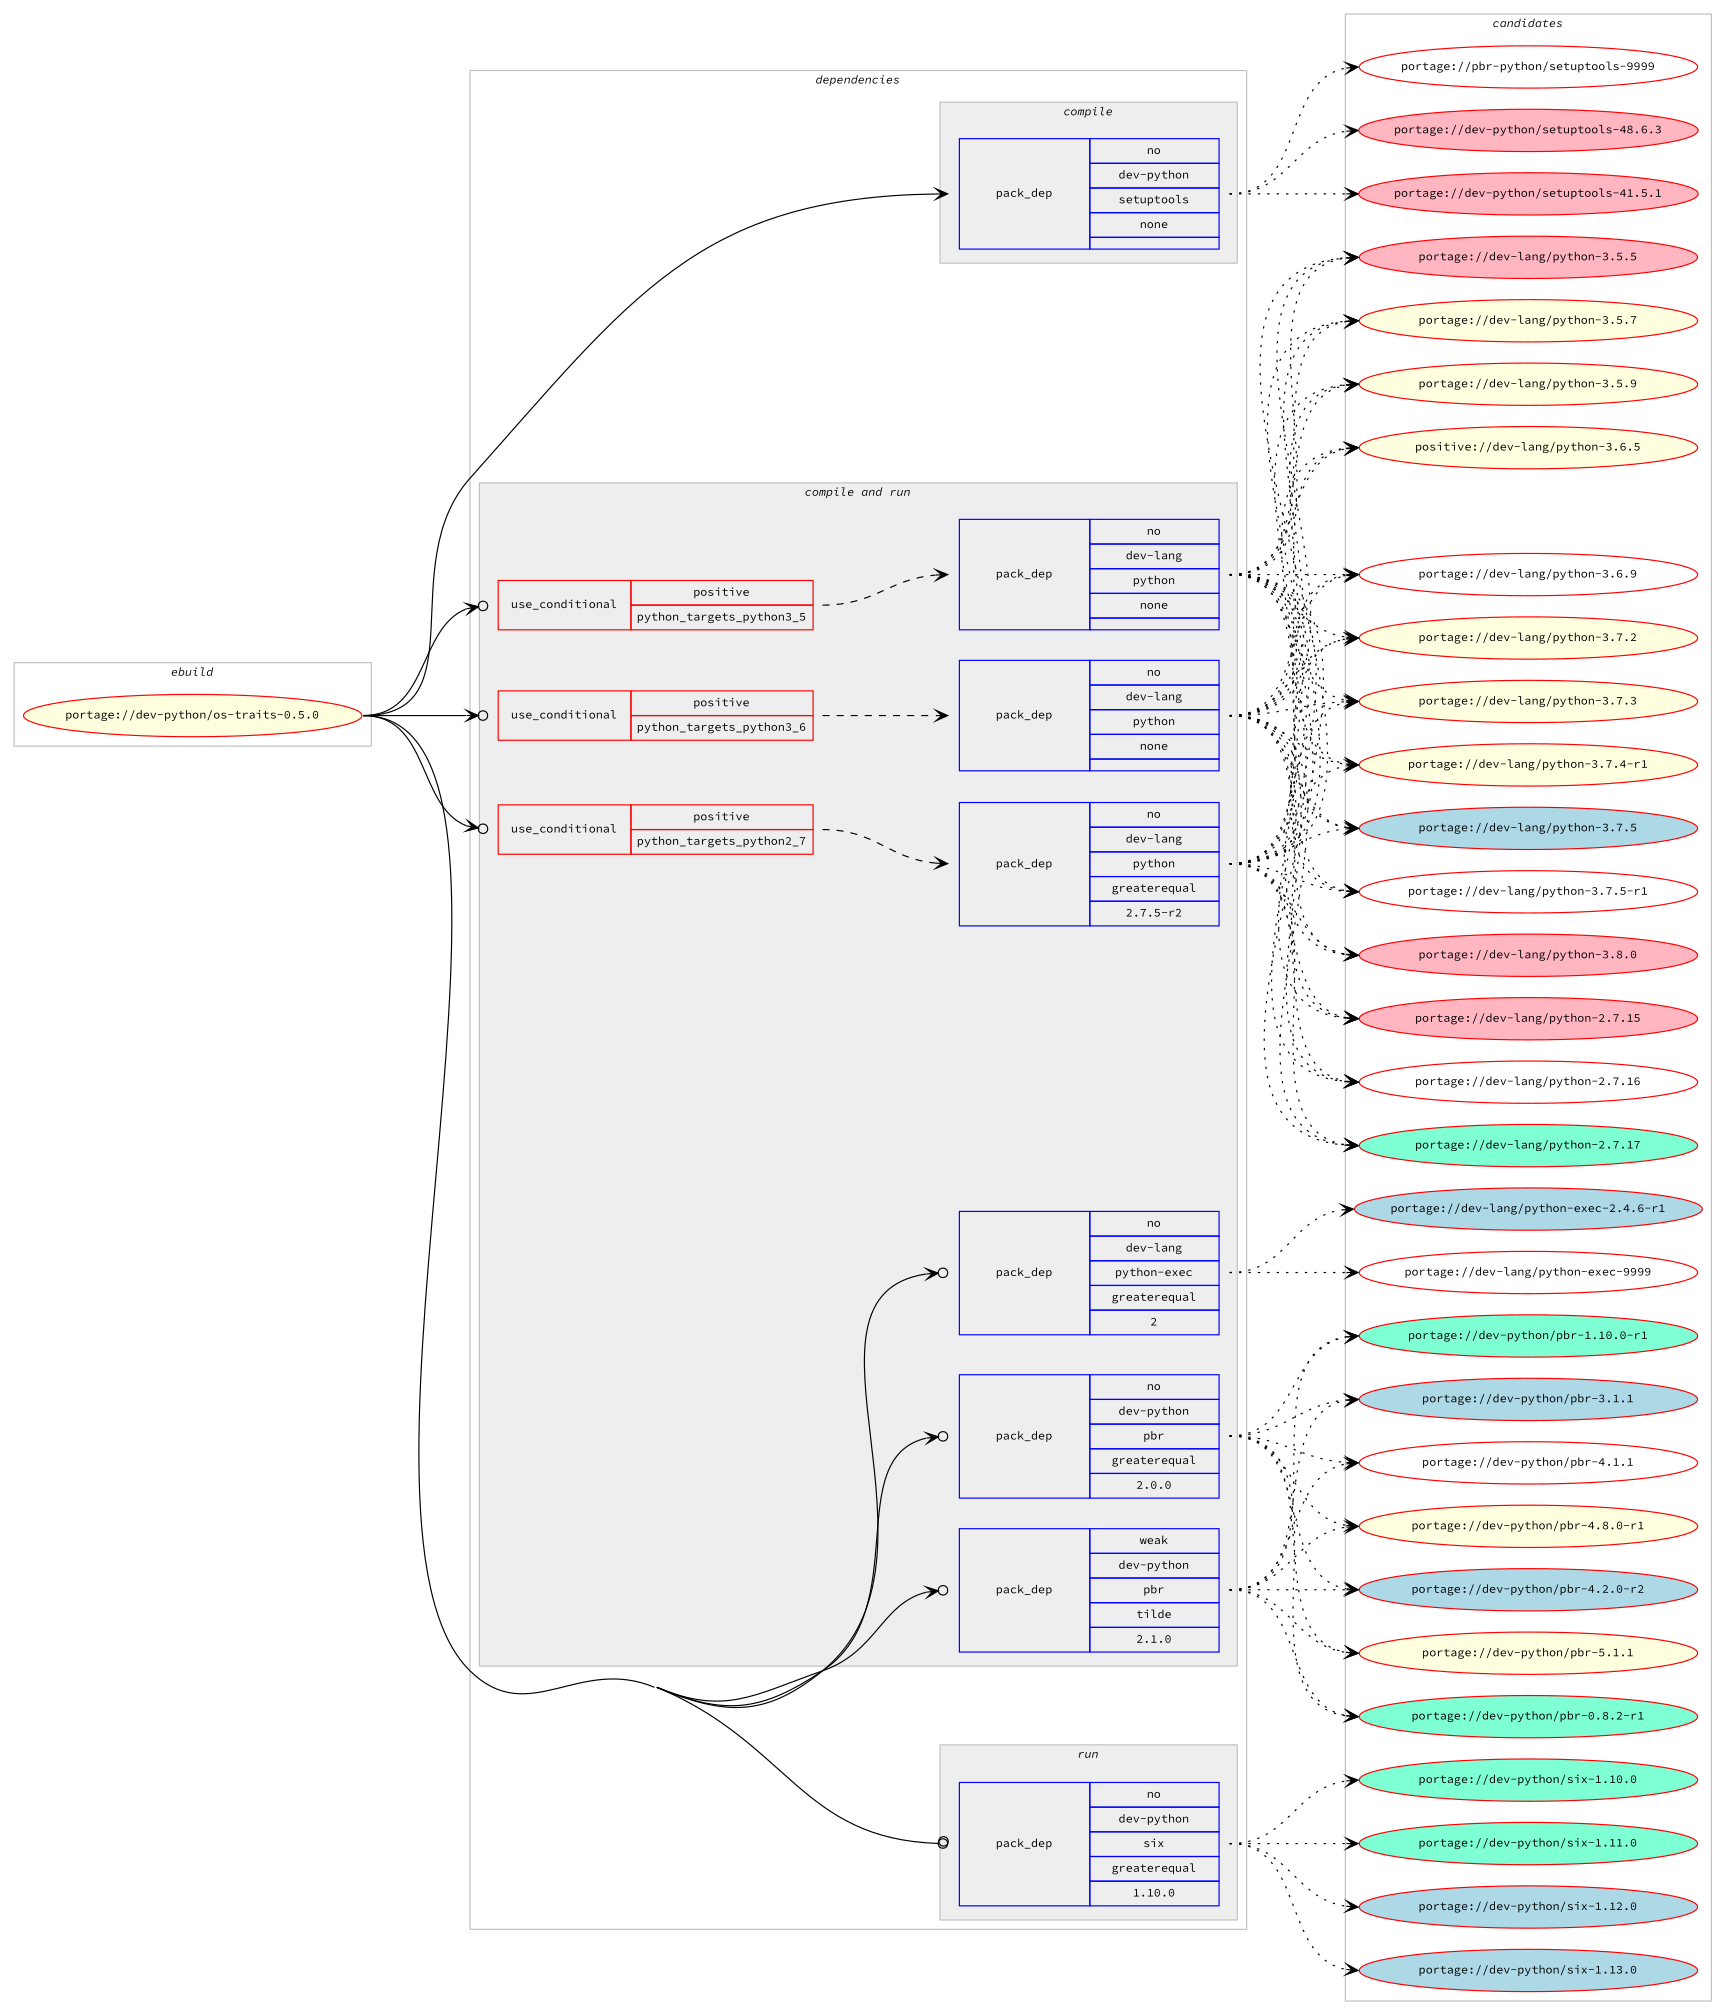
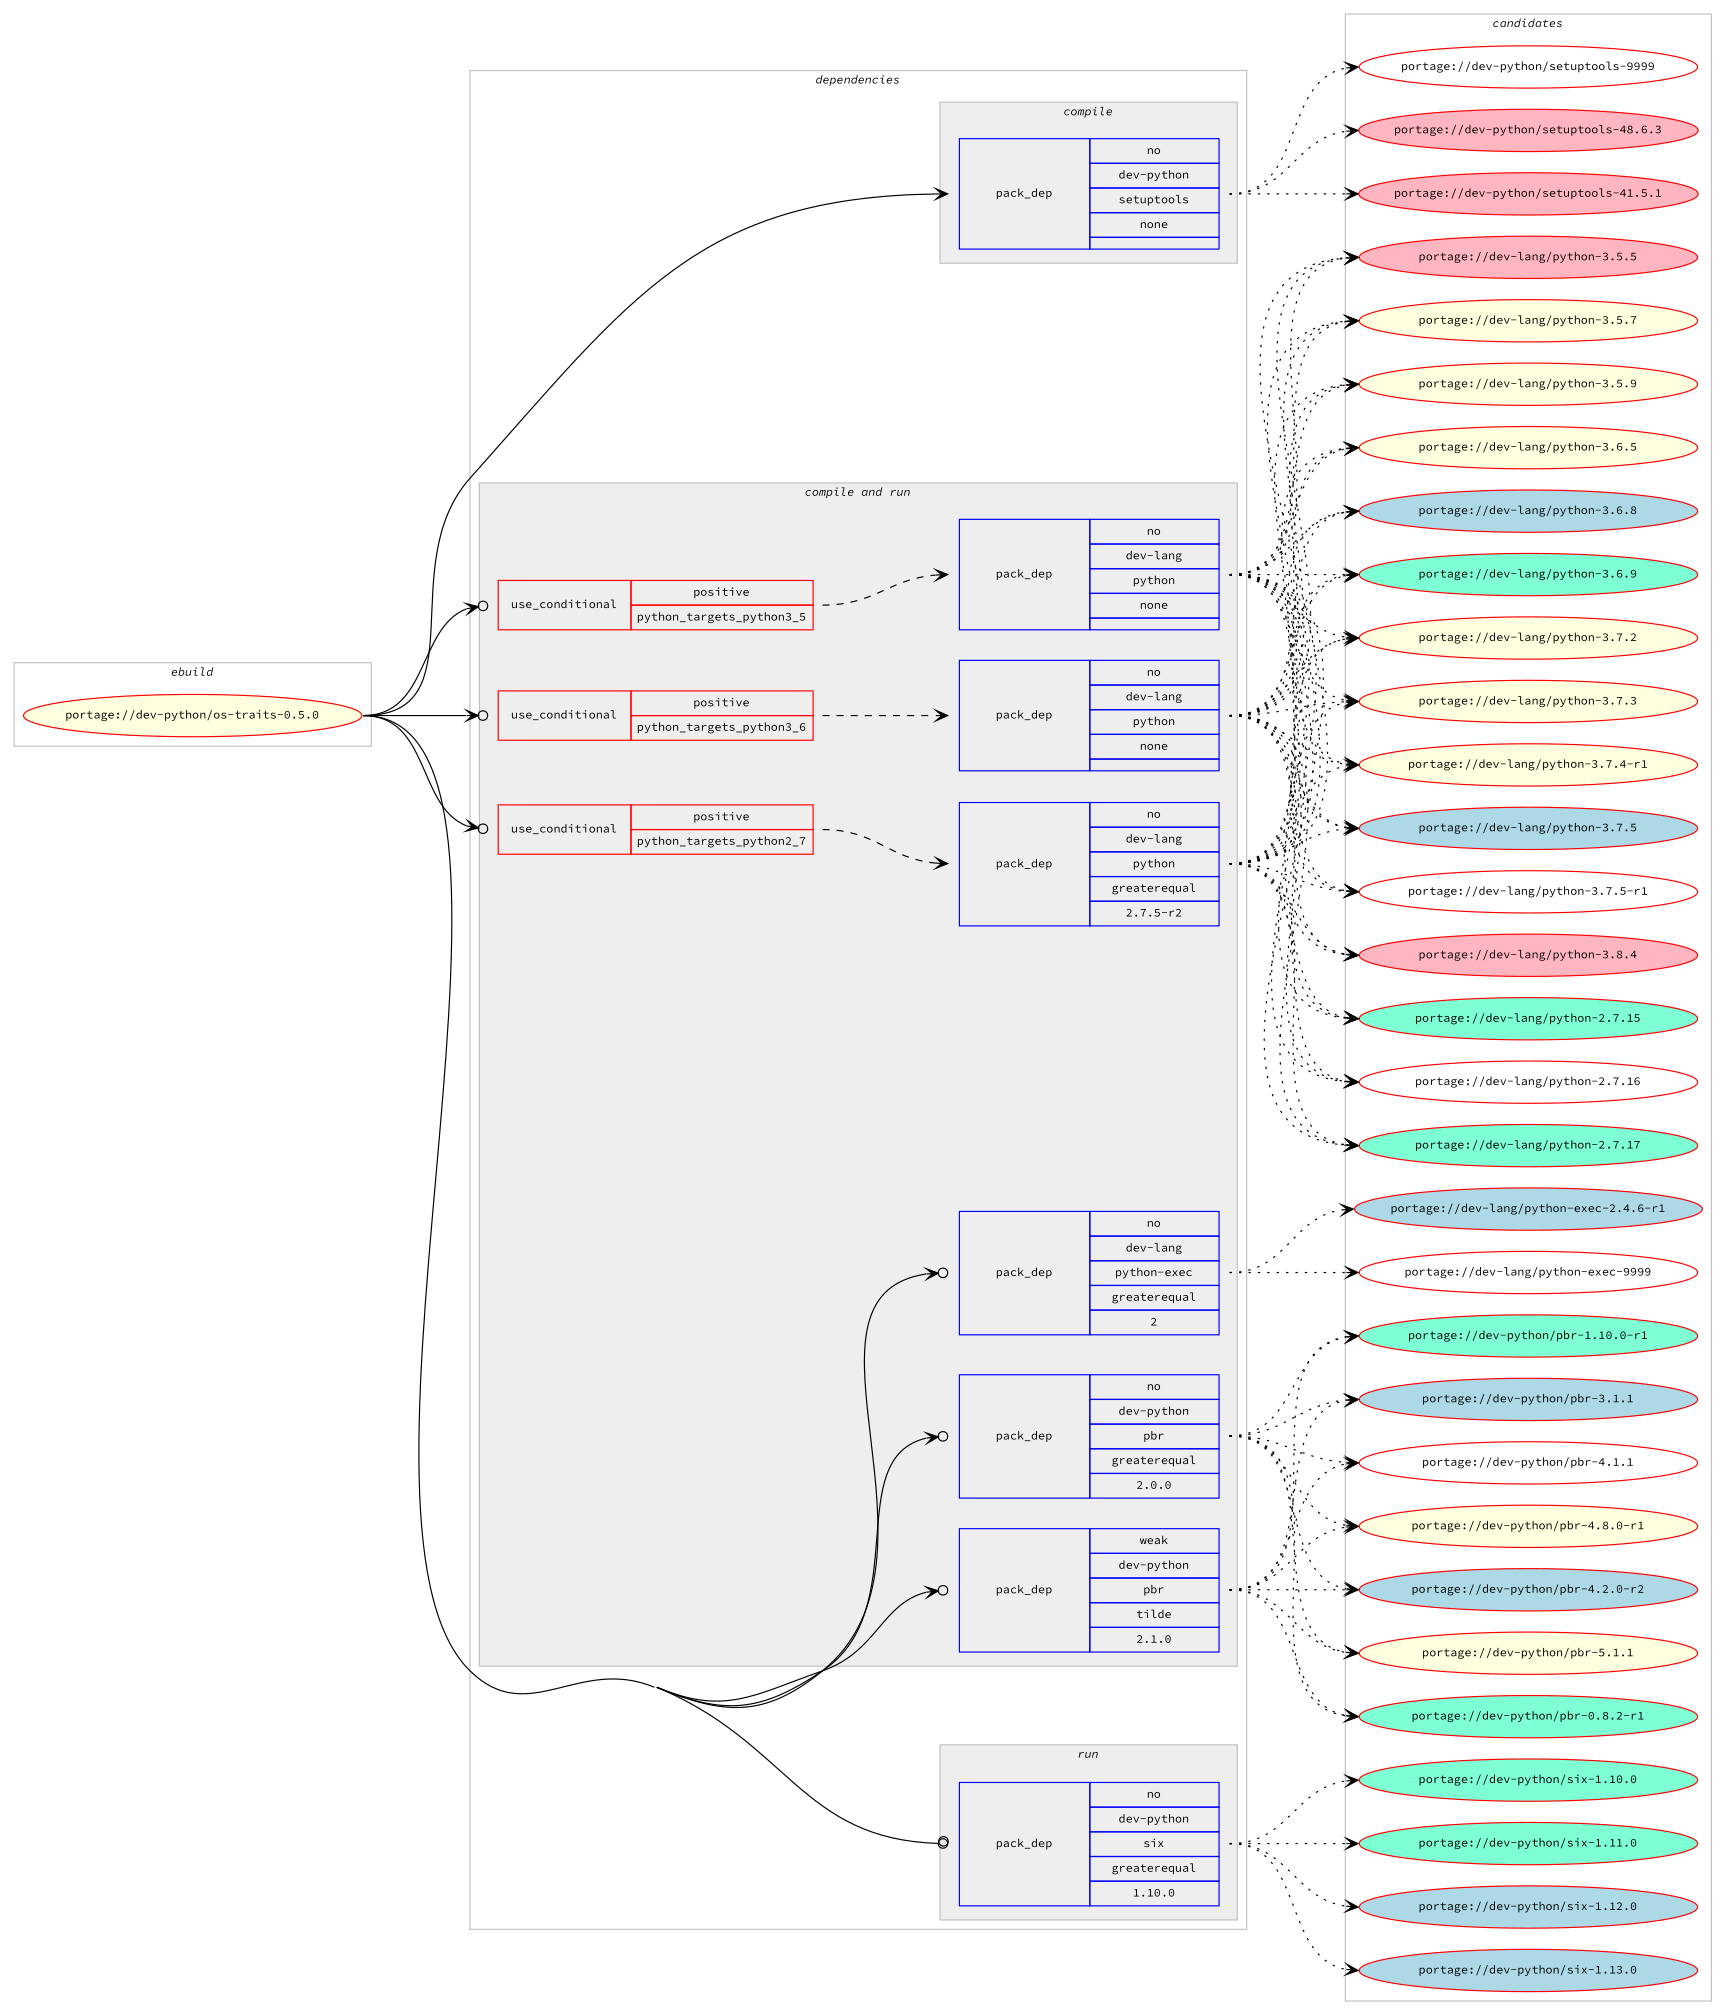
node "portage://pbr-python/setuptools-9999": label "portage://pbr-python/setuptools-9999" -> "portage://dev-python/setuptools-9999"
node "positive://dev-lang/python-3.6.5": label "positive://dev-lang/python-3.6.5" -> "portage://dev-lang/python-3.6.5"
node "portage://dev-lang/python-3.6.8": added
node "portage://dev-lang/python-3.6.9": fillcolor white -> aquamarine
node "portage://dev-lang/python-3.8.0": label "portage://dev-lang/python-3.8.0" -> "portage://dev-lang/python-3.8.4"
node "portage://dev-lang/python-2.7.15": fillcolor lightpink -> aquamarine
